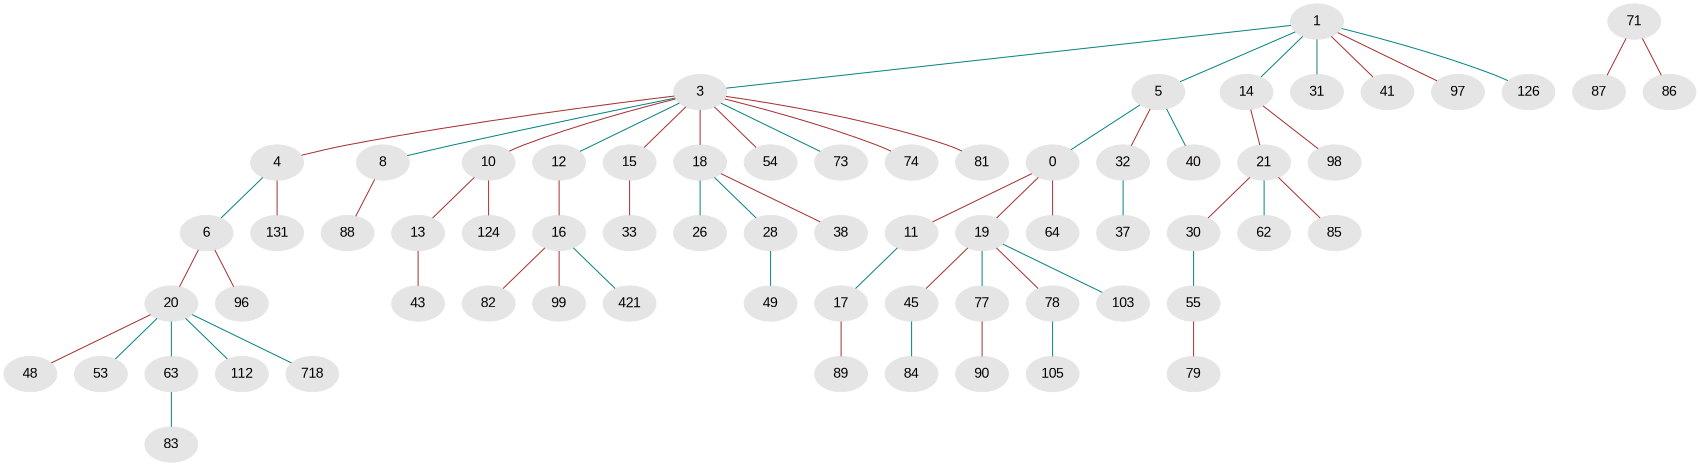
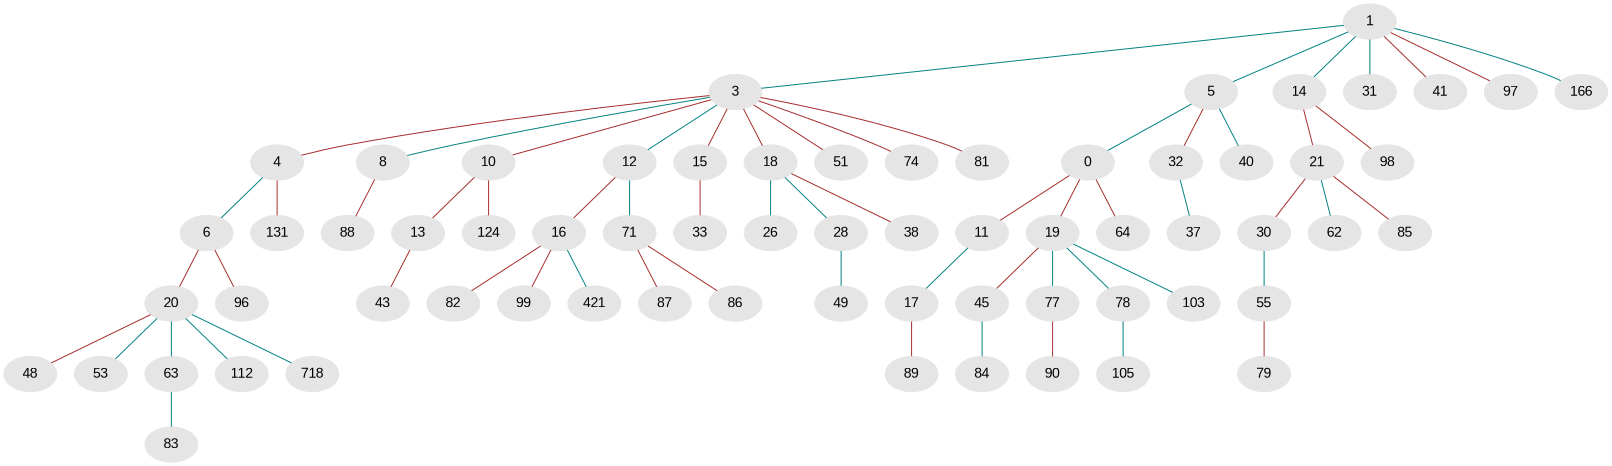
node "126": label "126" -> "166"
node "54": label "54" -> "51"
node "73": removed
edge "12" -- "71": added
edge "19" -- "78": color brown -> teal
